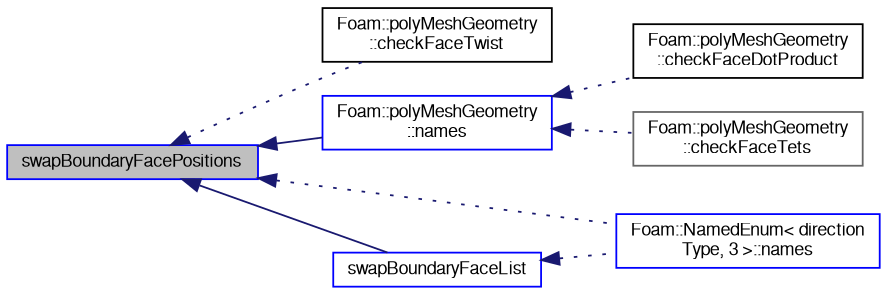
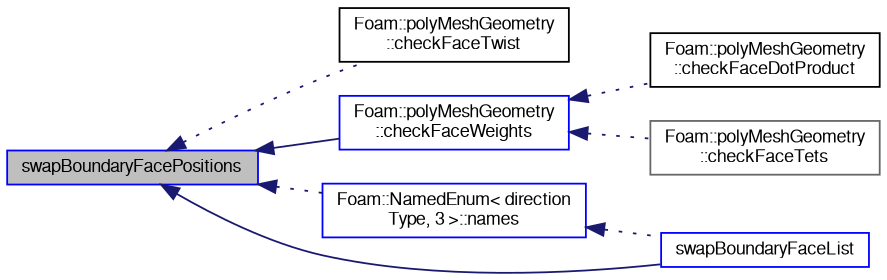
node "Foam::polyMeshGeometry ::names": label "Foam::polyMeshGeometry ::names" -> "Foam::polyMeshGeometry ::checkFaceWeights"
edge "Foam::NamedEnum< direction Type, 3 >::names" -> "swapBoundaryFaceList": reversed
